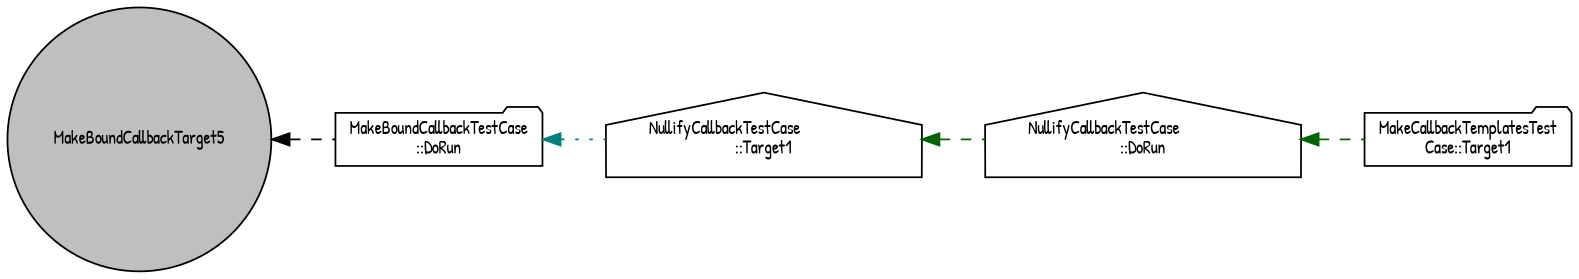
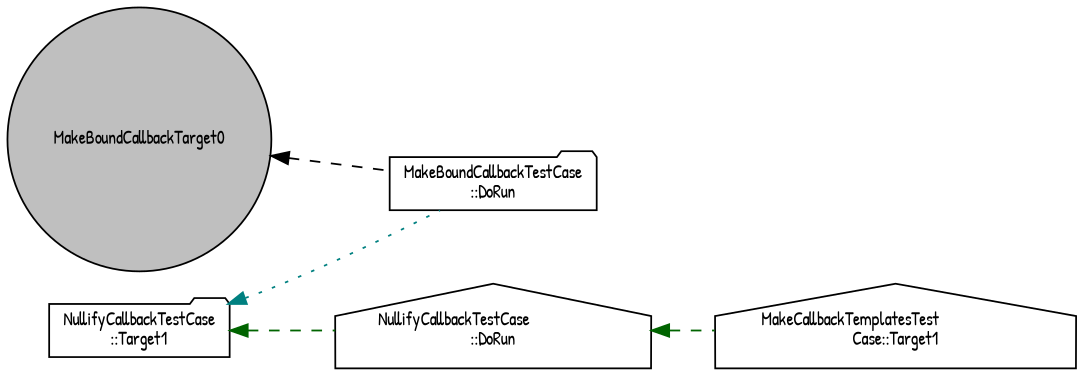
node "MakeBoundCallbackTarget5": label "MakeBoundCallbackTarget5" -> "MakeBoundCallbackTarget0"
edge "NullifyCallbackTestCase ::Target1" -> "MakeBoundCallbackTestCase ::DoRun": reversed
node "NullifyCallbackTestCase ::Target1": shape house -> folder
node "MakeCallbackTemplatesTest Case::Target1": shape folder -> house
